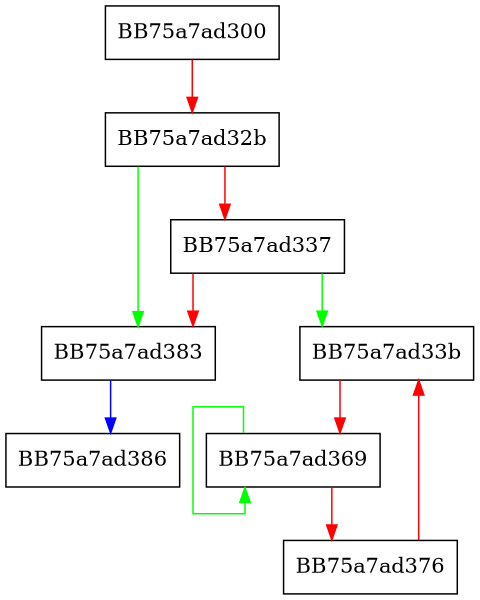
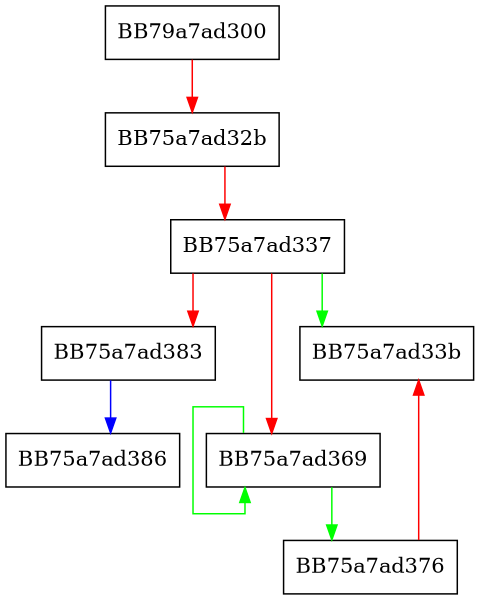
node "BB75a7ad300": label "BB75a7ad300" -> "BB79a7ad300"
edge "BB75a7ad32b" -> "BB75a7ad383": removed
edge "BB75a7ad33b" -> "BB75a7ad369": now "BB75a7ad337" -> "BB75a7ad369"
edge "BB75a7ad369" -> "BB75a7ad376": color red -> green
